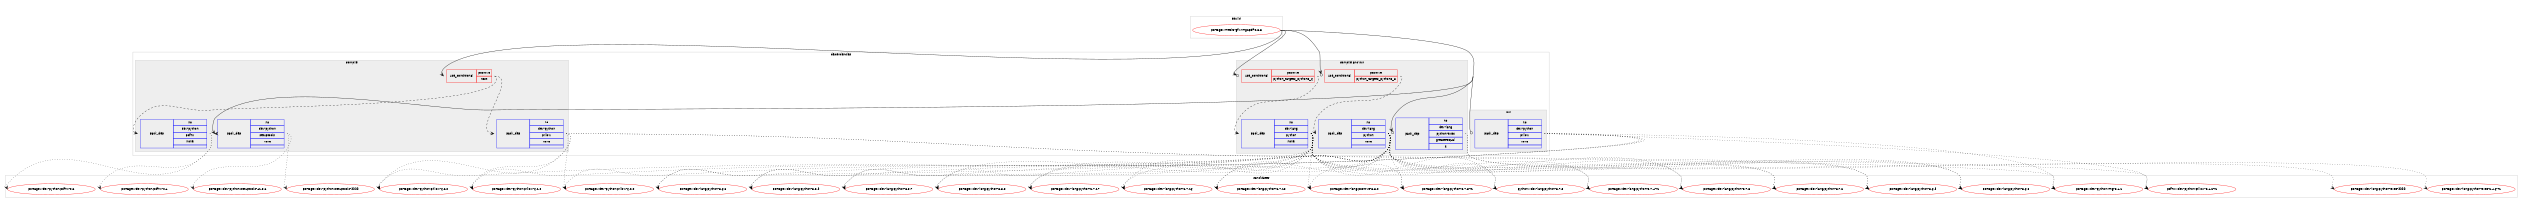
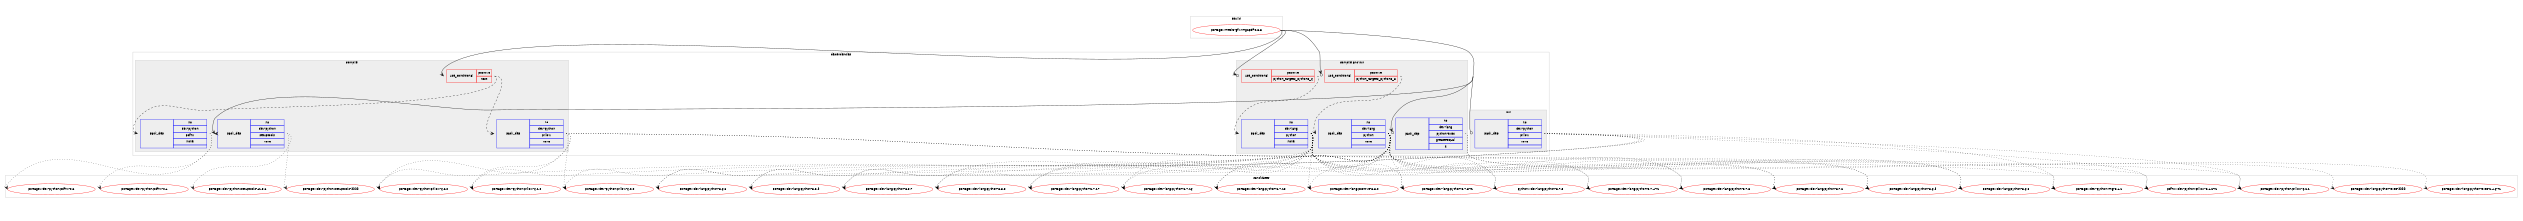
node "portage://dev-python/pillow-6.2.1": added
